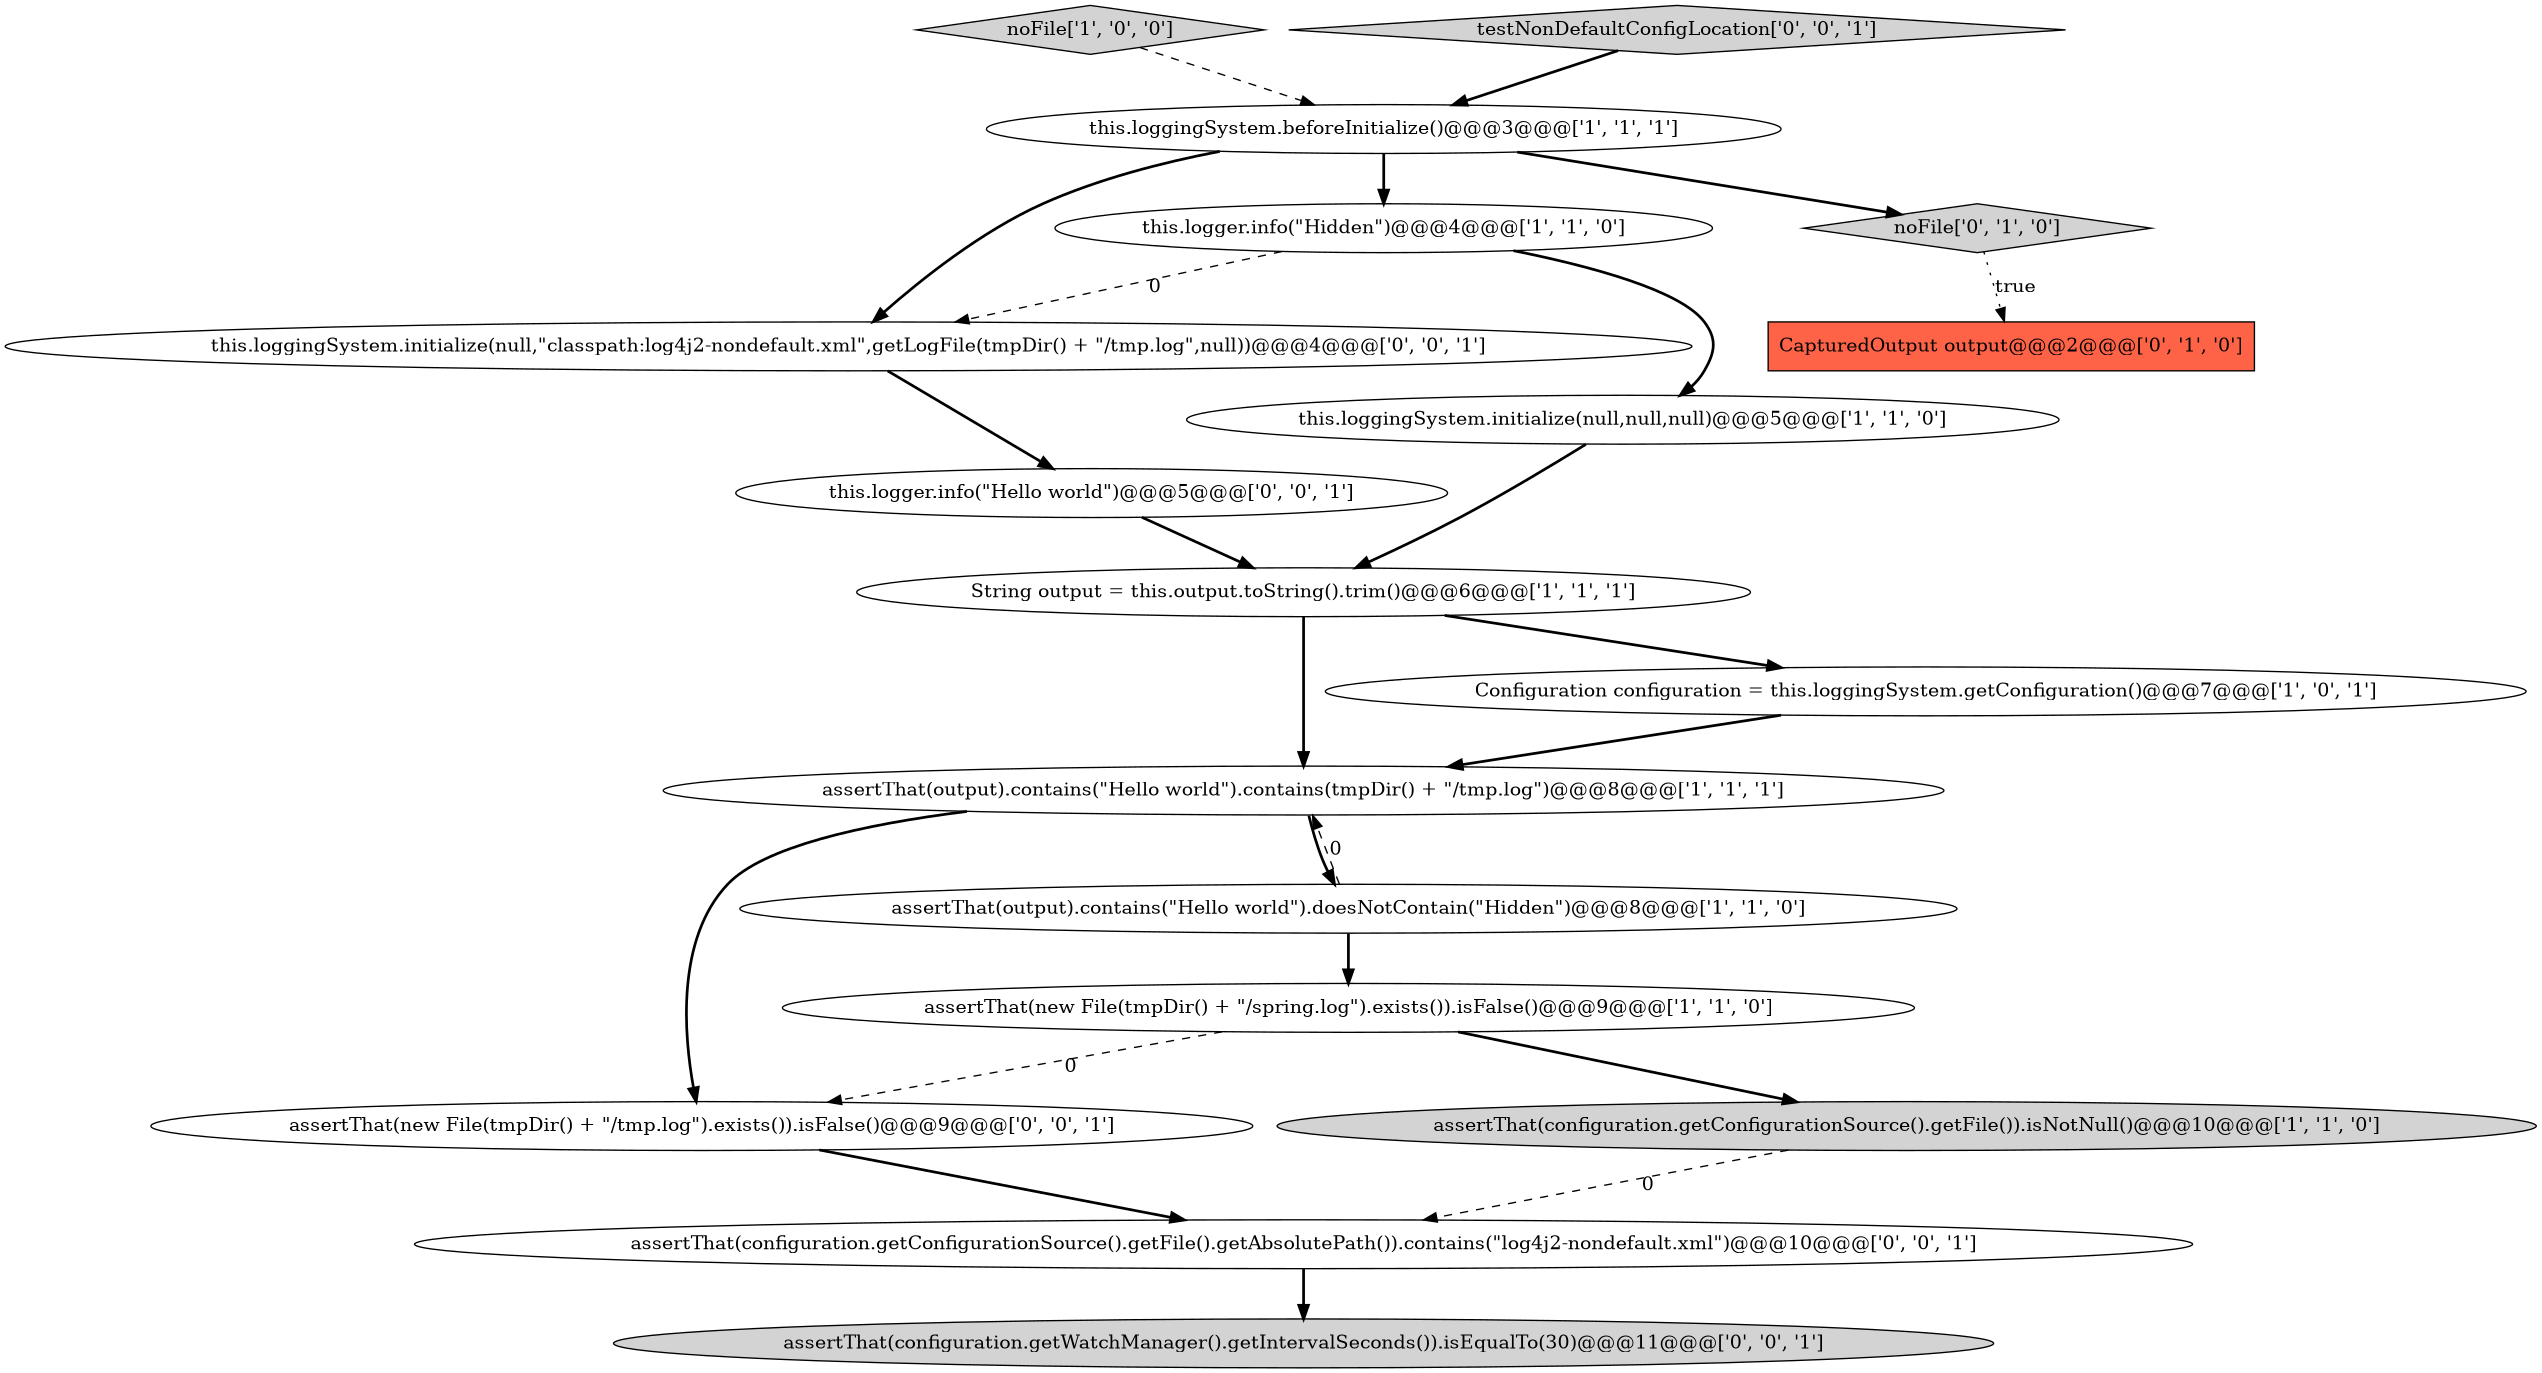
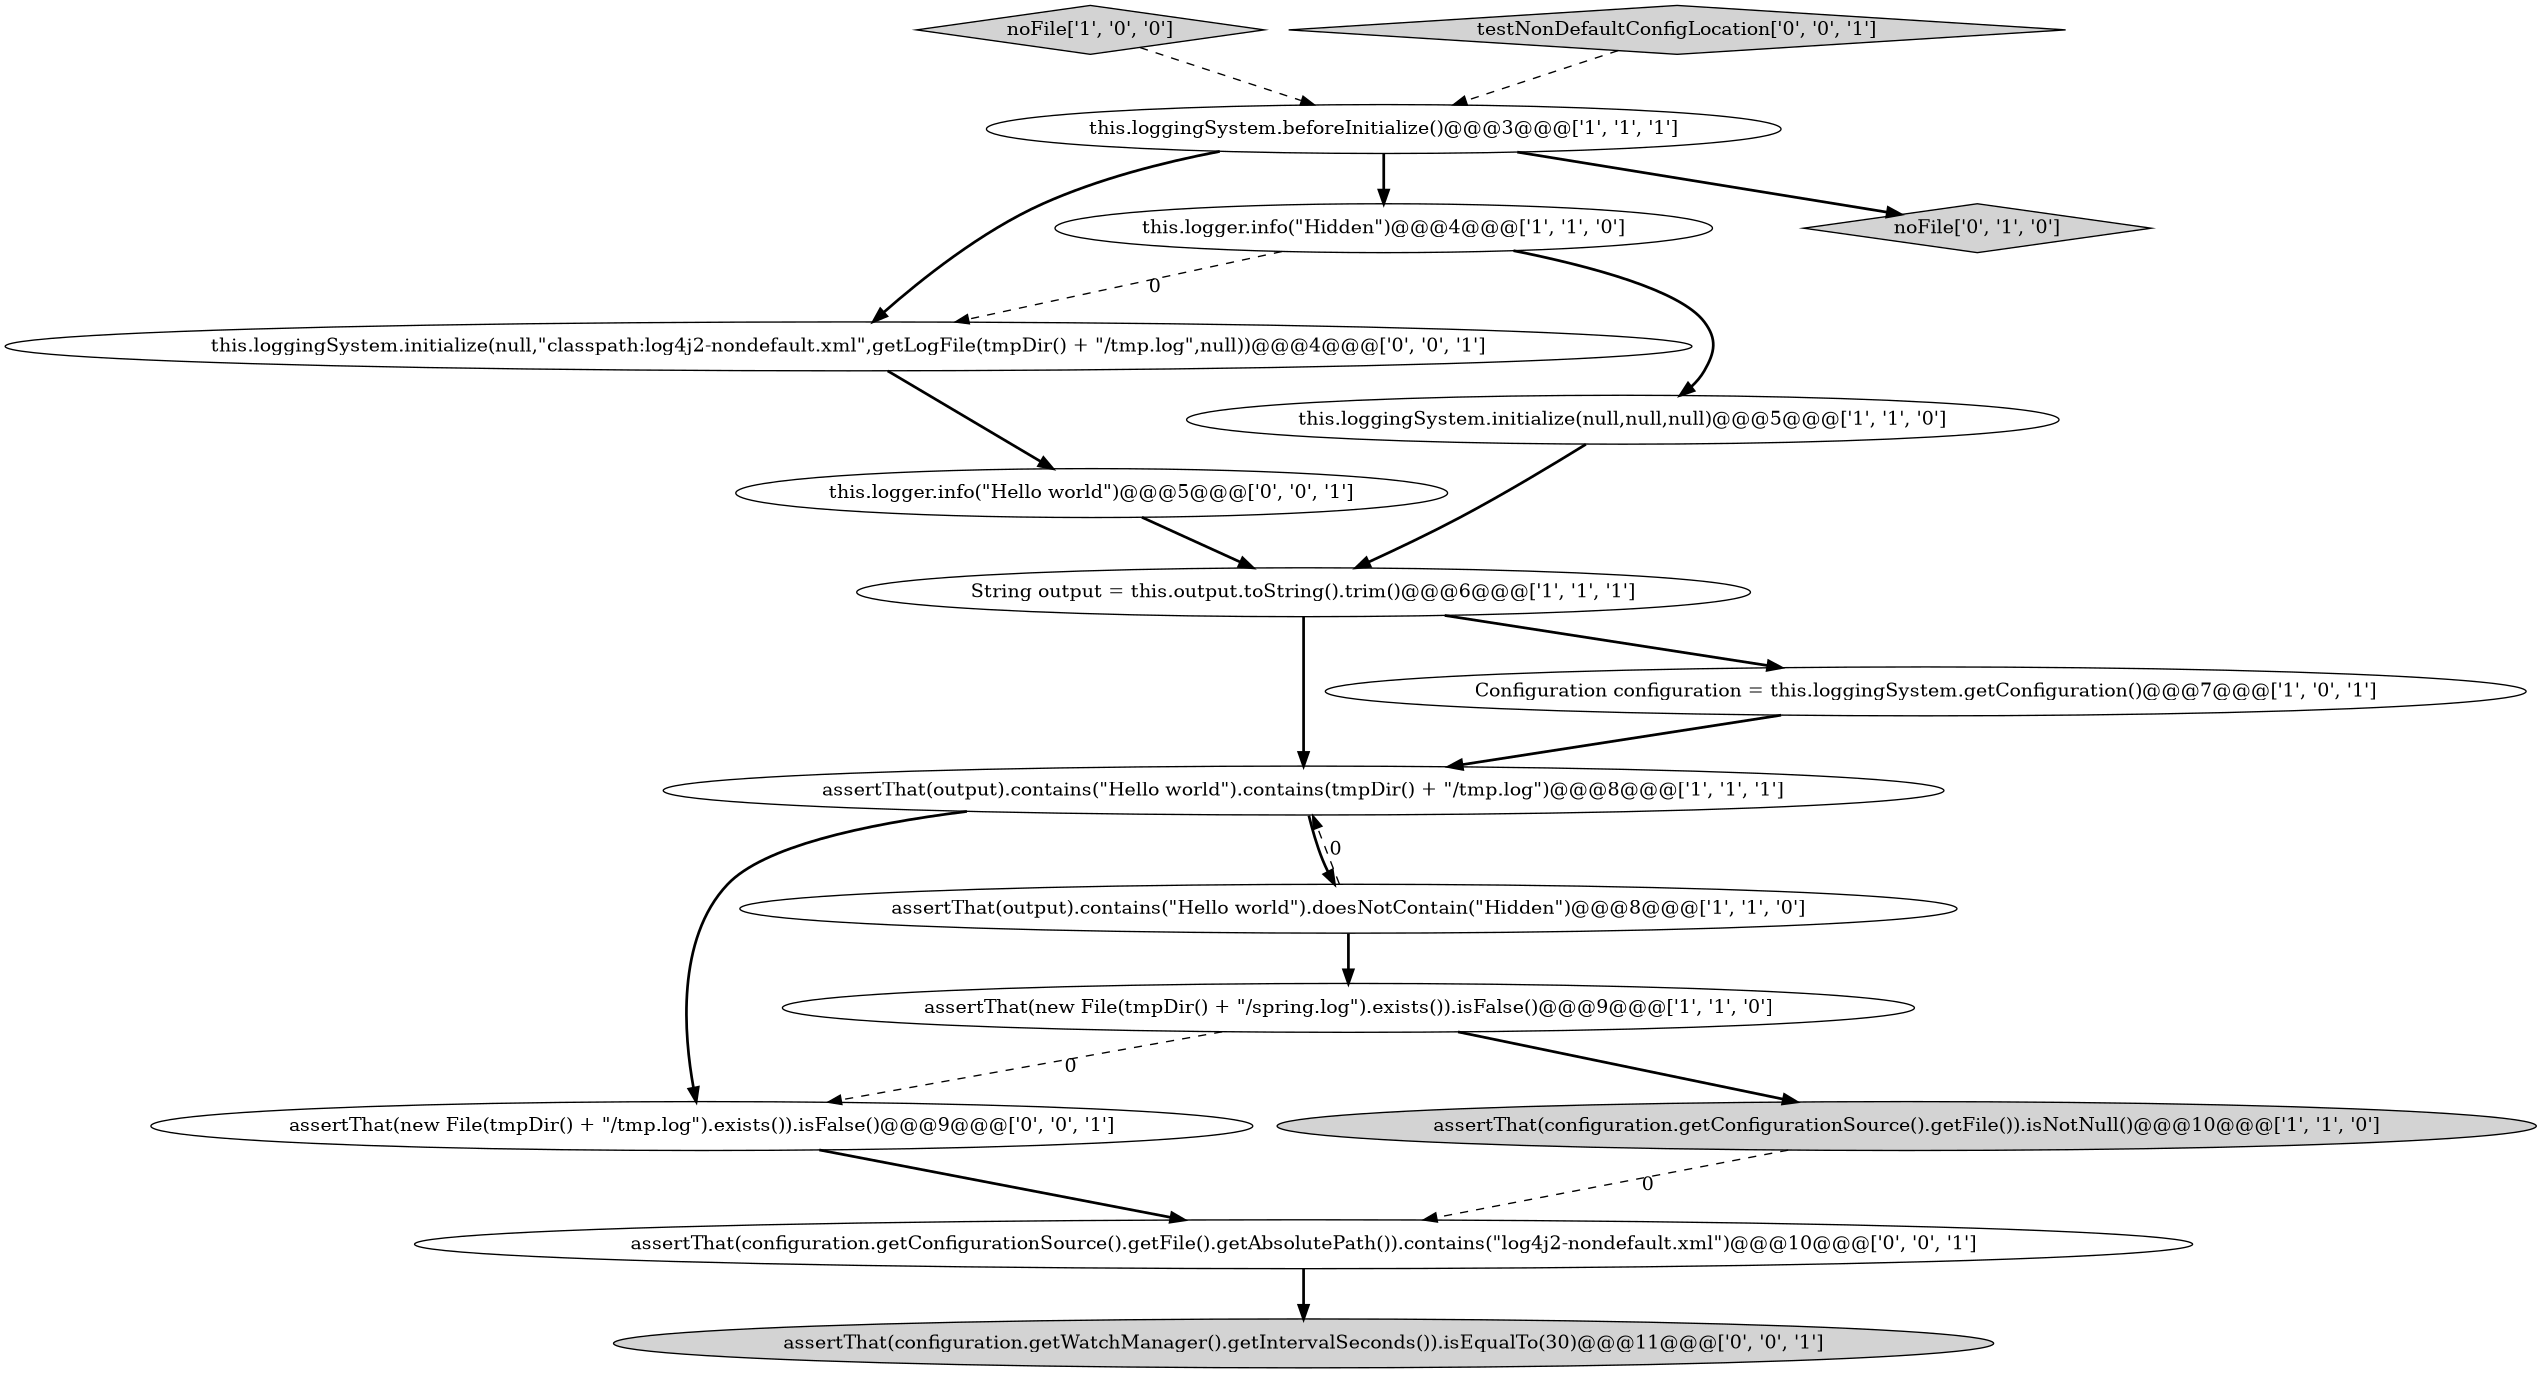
edge "testNonDefaultConfigLocation['0', '0', '1']" -> "this.loggingSystem.beforeInitialize()@@@3@@@['1', '1', '1']": style bold -> dashed
node "CapturedOutput output@@@2@@@['0', '1', '0']": removed
